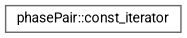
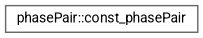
node "phasePair::const_iterator": label "phasePair::const_iterator" -> "phasePair::const_phasePair"
